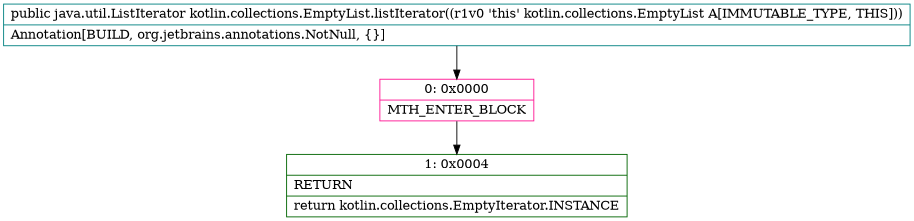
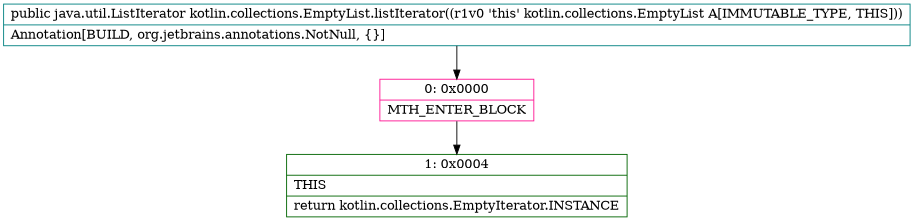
node "1: 0x0004": text "RETURN" -> "THIS"
